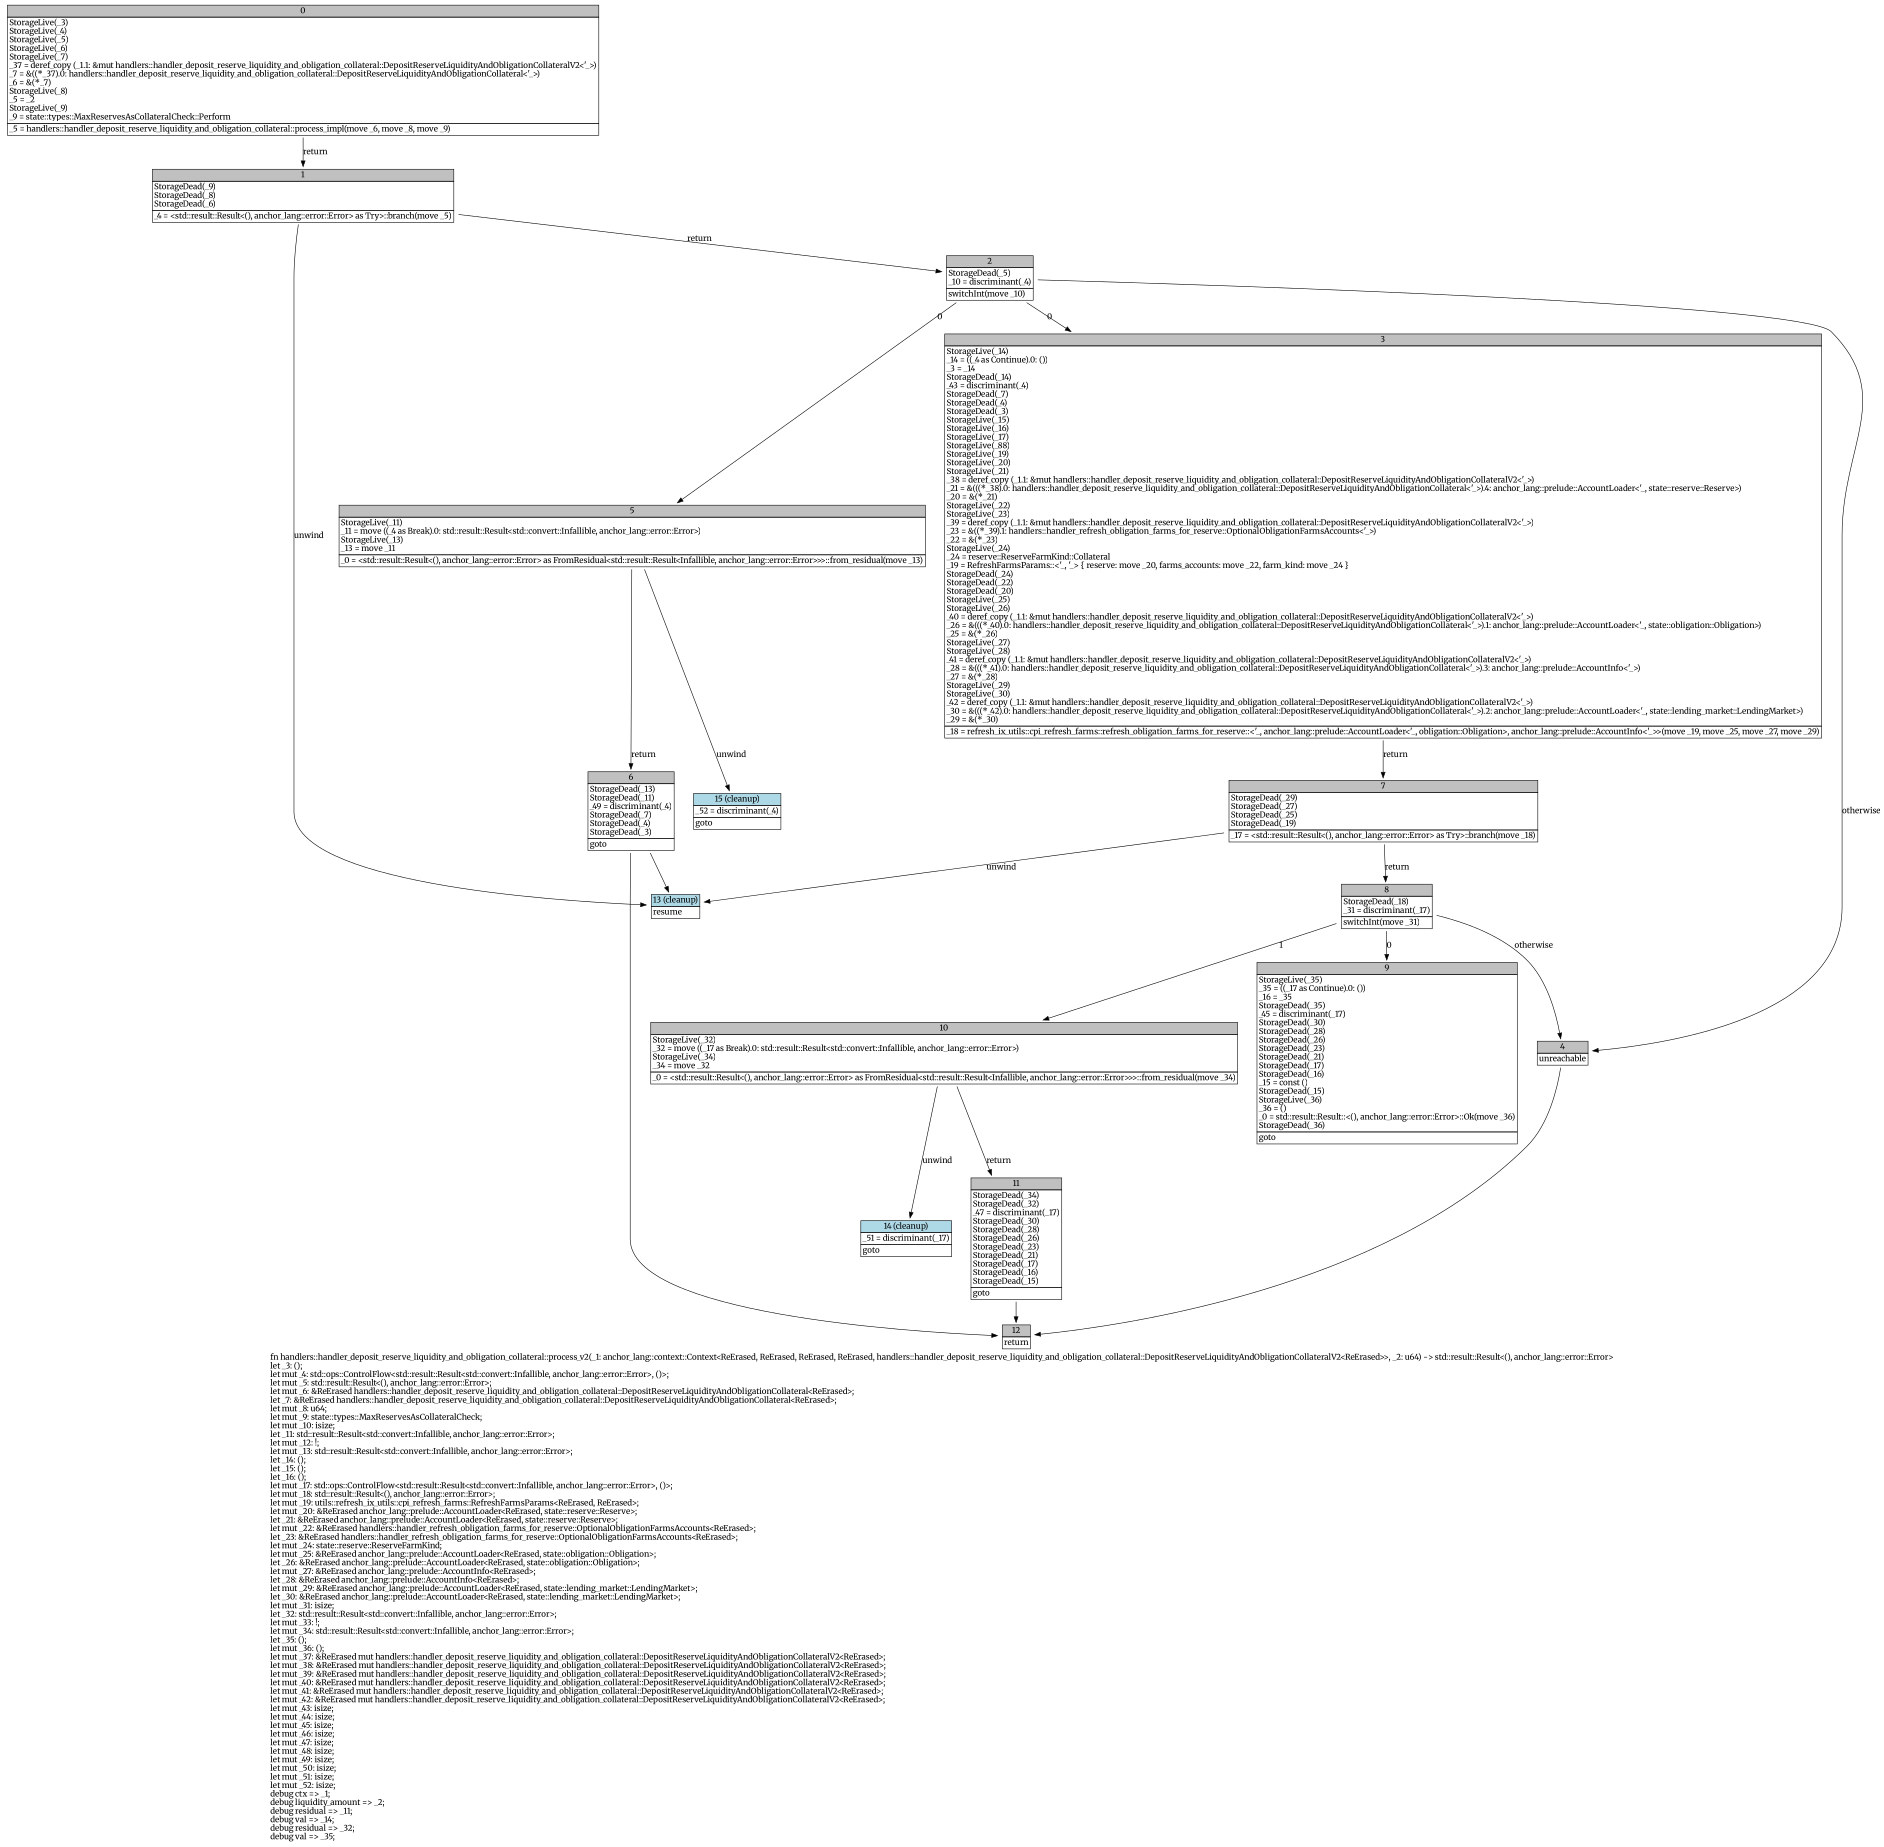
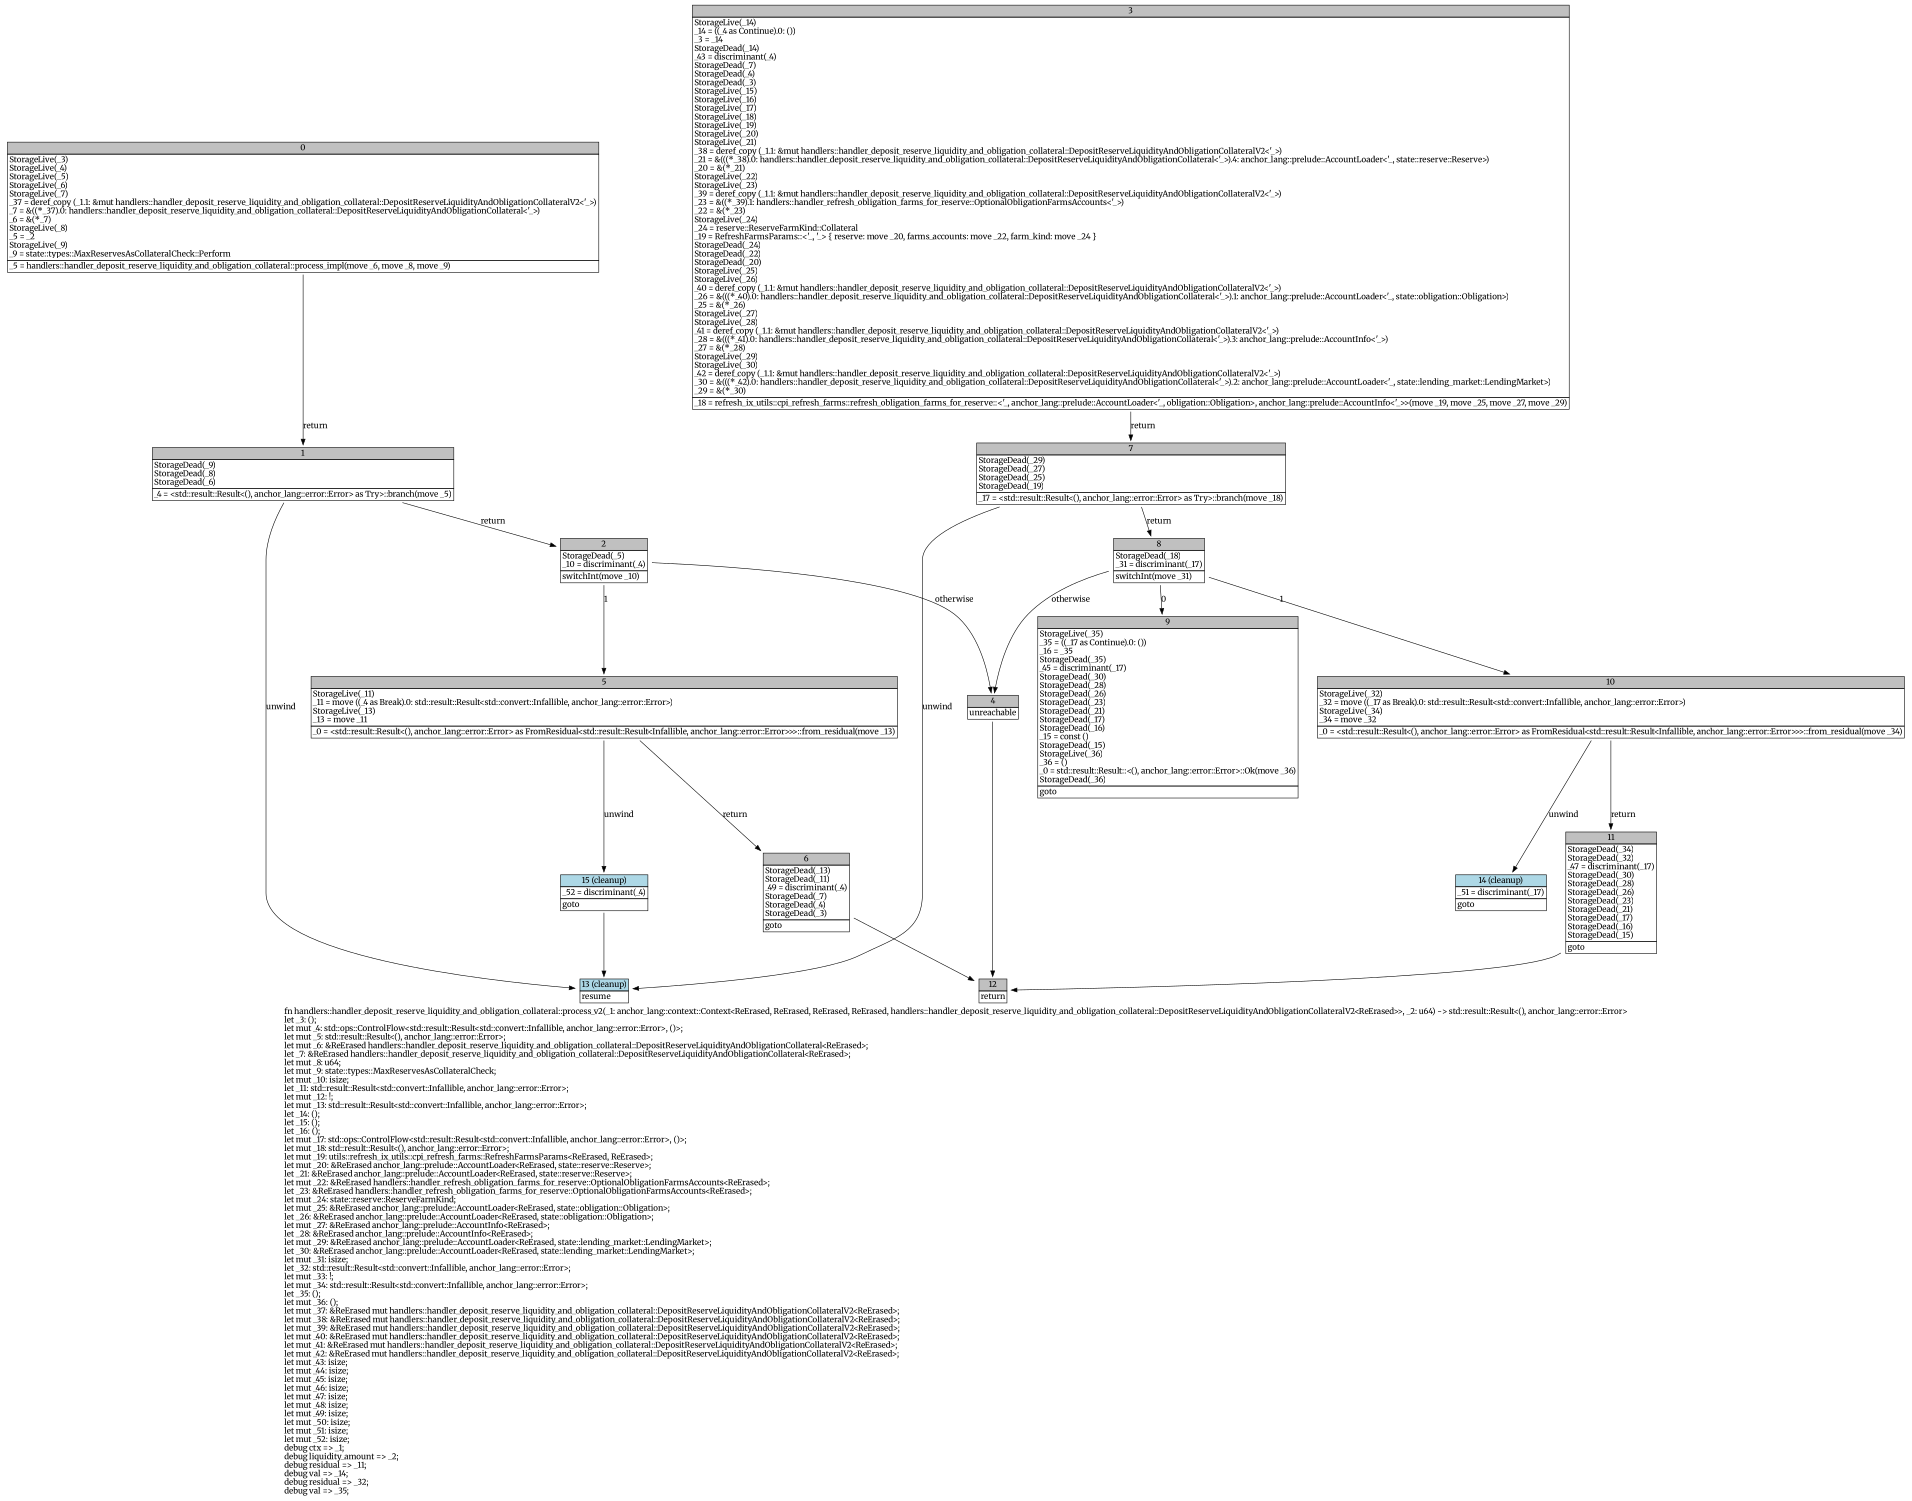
edge "2" -> "3": removed, label "0"
edge "2" -> "5": label "0" -> "1"
node "3": text "StorageLive(_88)" -> "StorageLive(_18)"
edge "6" -> "13 (cleanup)": now "15 (cleanup)" -> "13 (cleanup)"
